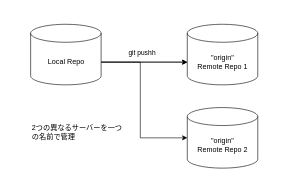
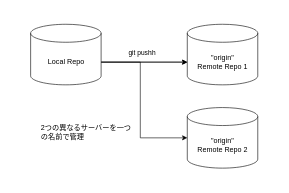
node "2つの異なるサーバーを一つの名前で管理": moved (80, 132) -> (89, 132)
